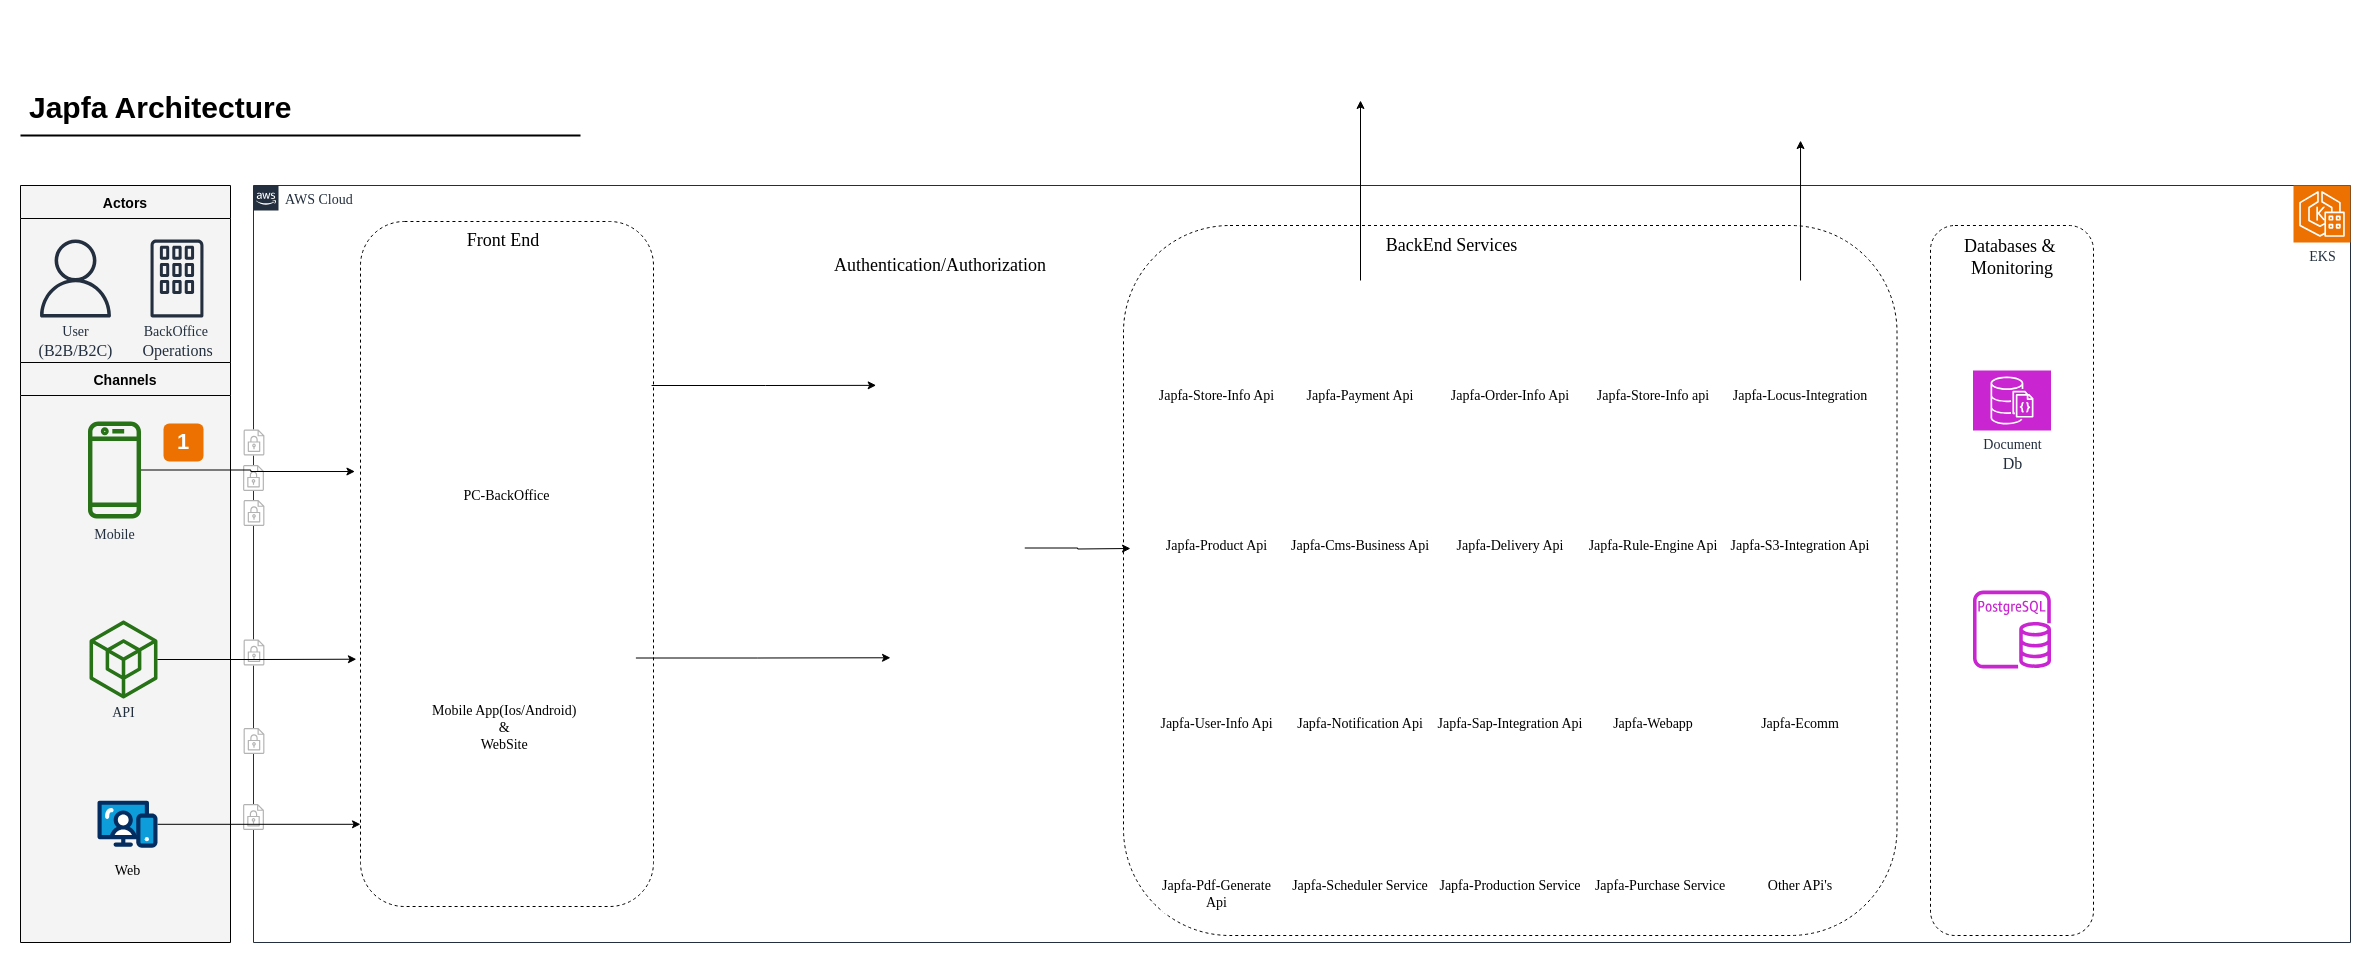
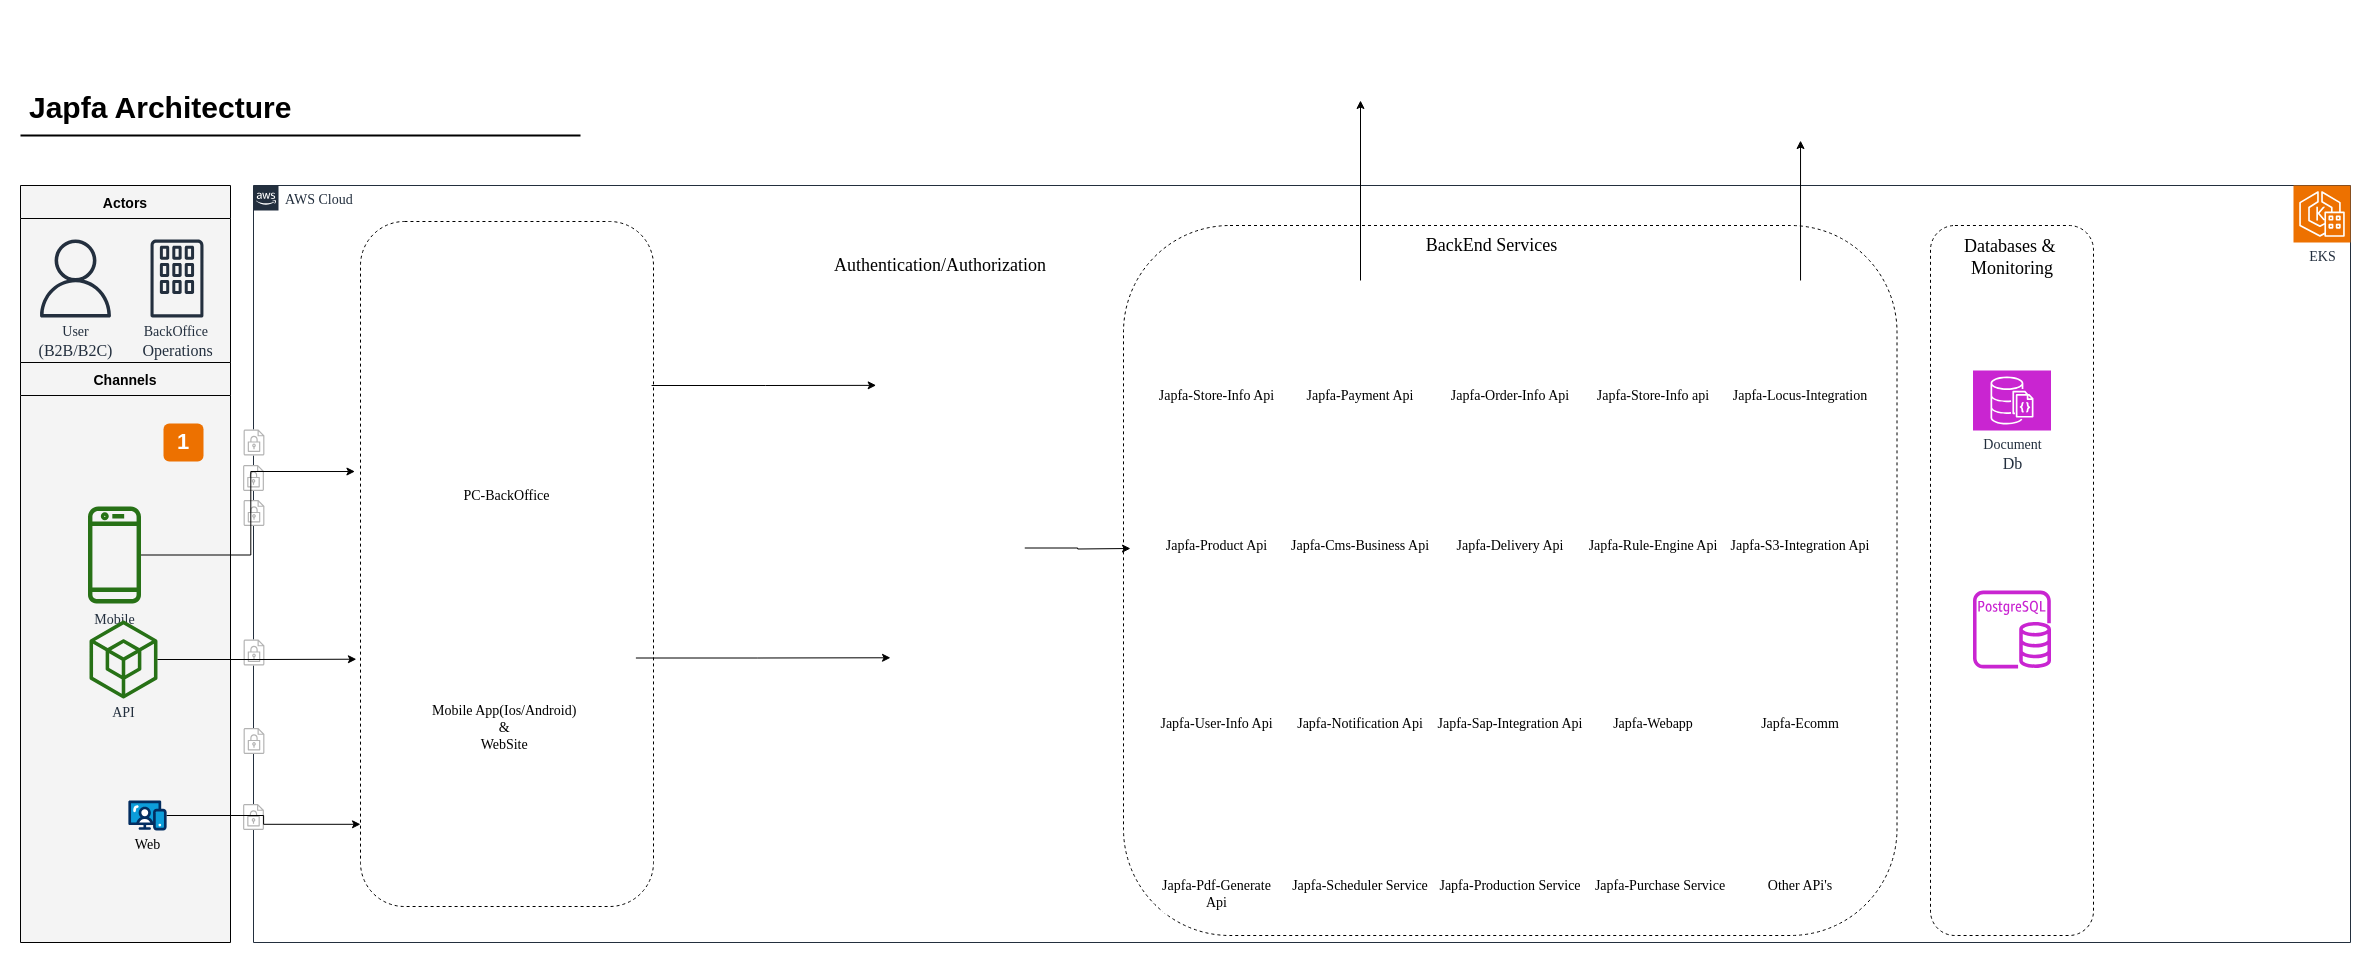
node "Front End": removed
node "BackEnd Services": moved (1452, 246) -> (1492, 246)
node "Mobile": moved (115, 470) -> (115, 555)
node "Web": size 60x47 -> 100x30
